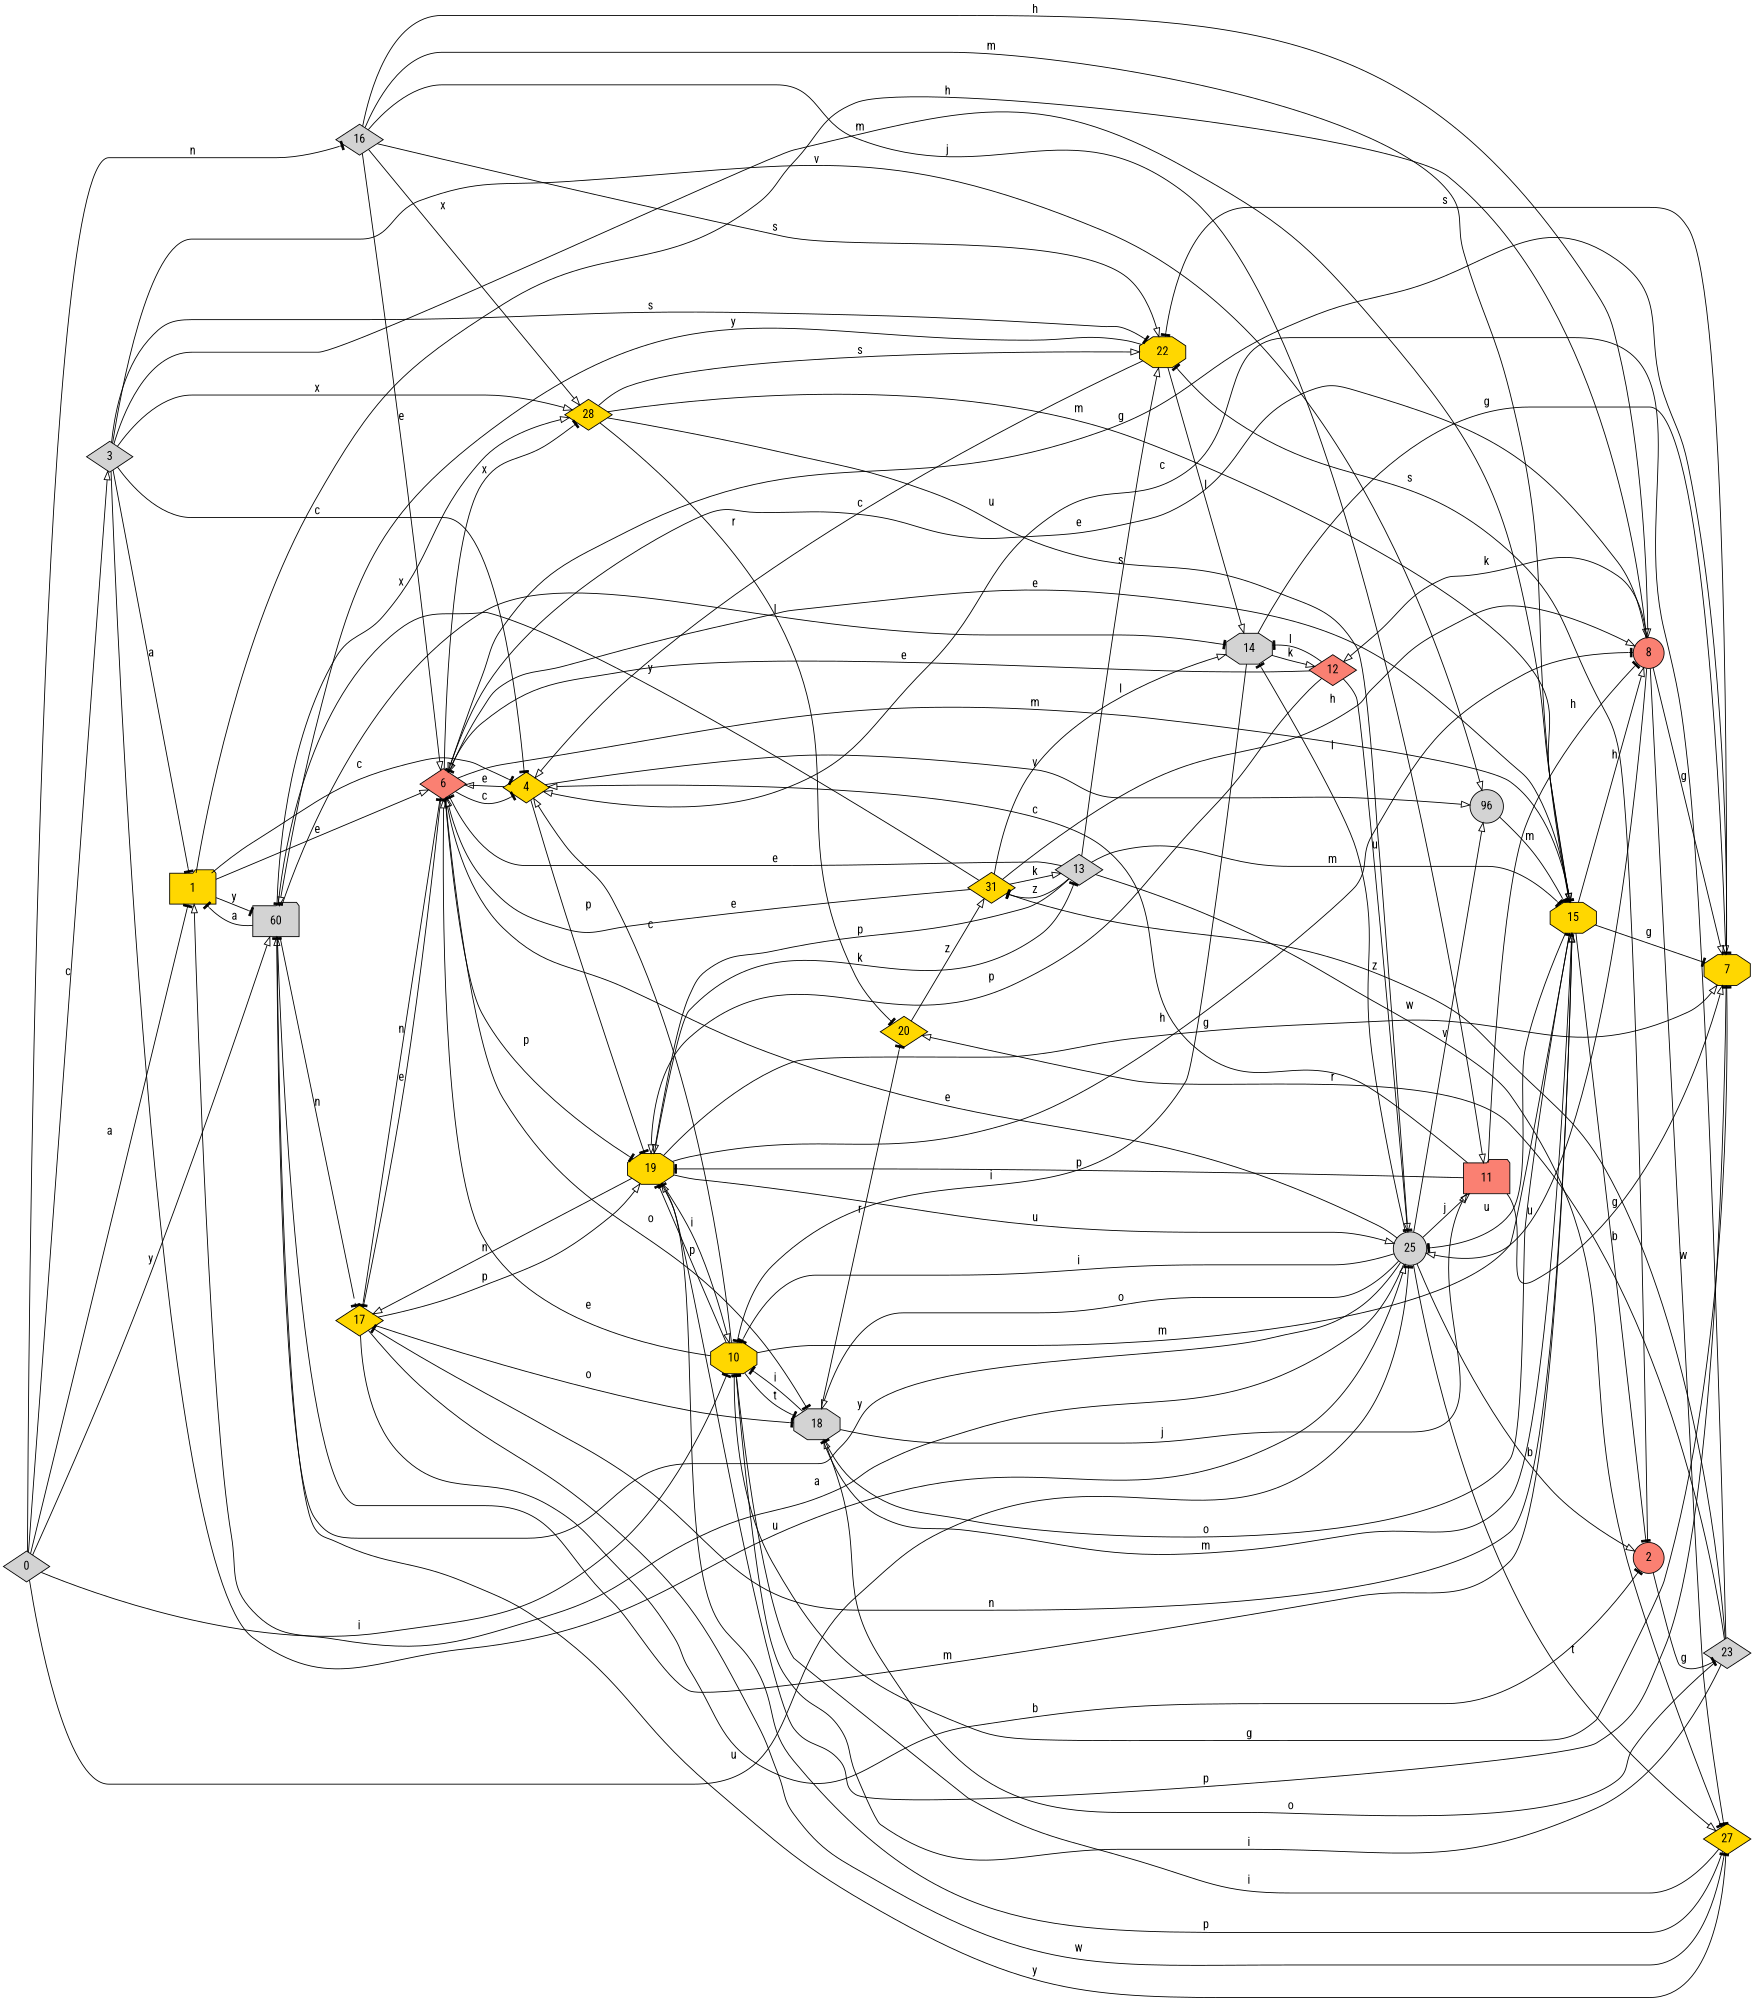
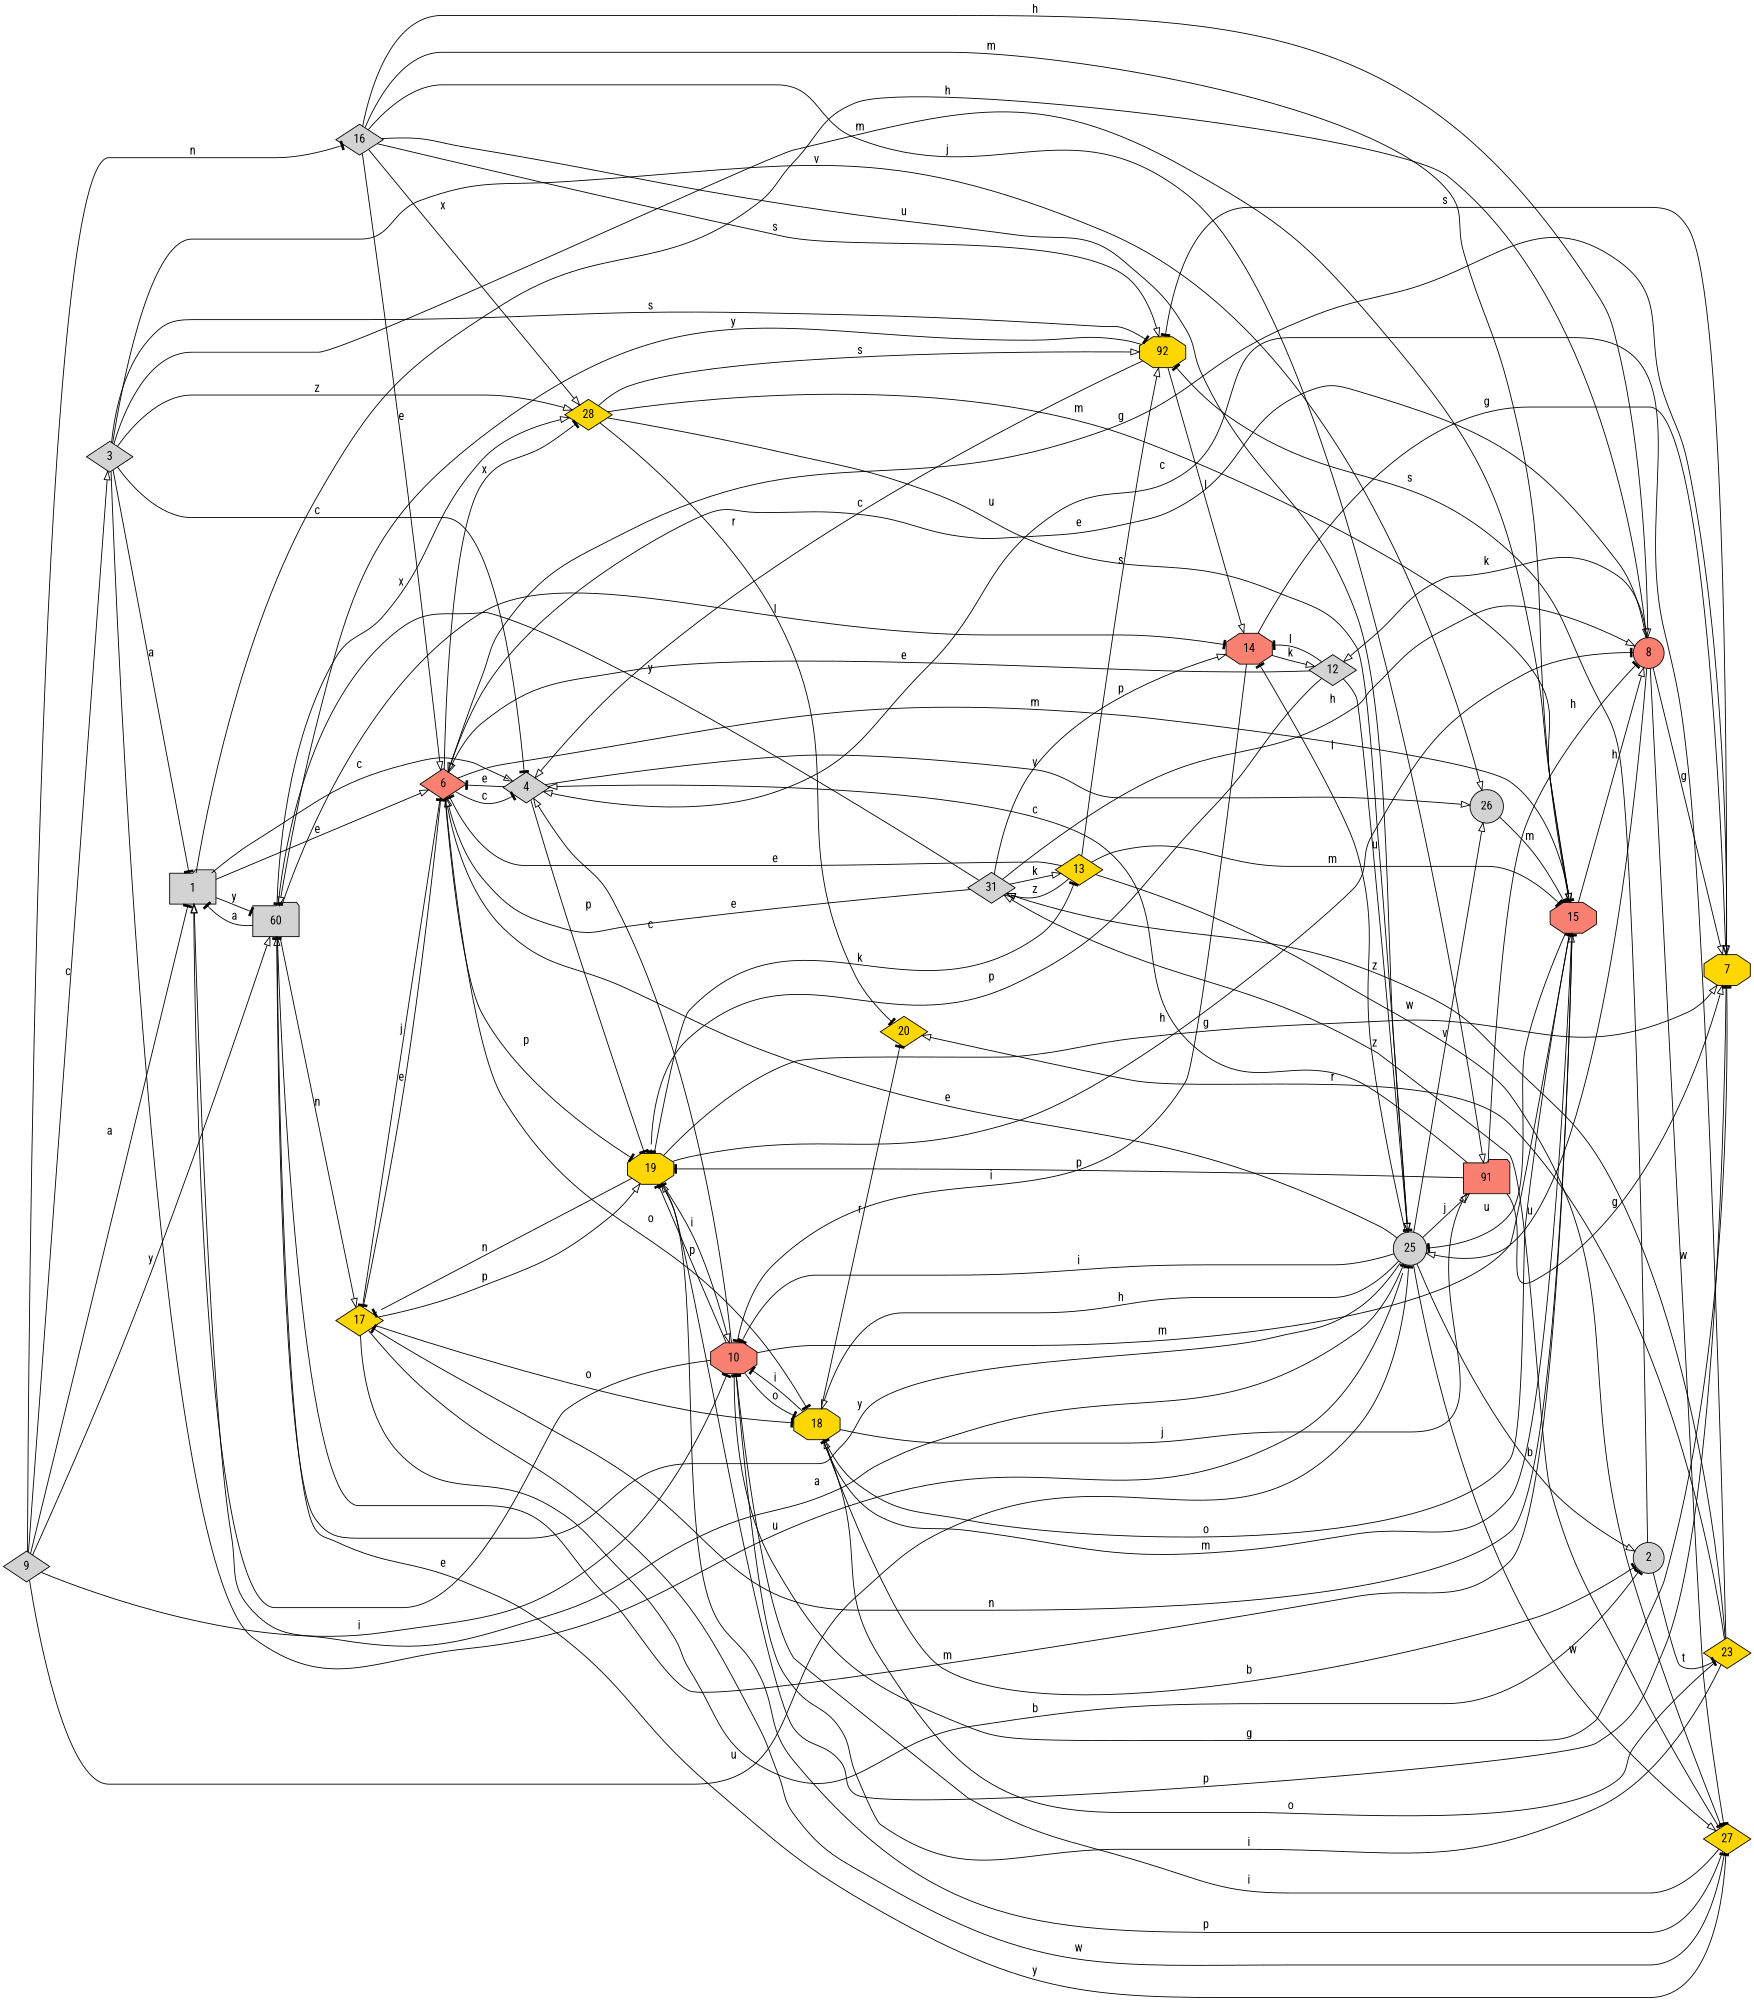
edge "6" -> "7": arrowhead tee -> onormal
node "22": label "22" -> "92"
edge "3" -> "28": label "x" -> "z"
edge "15" -> "6": removed, label "e"
node "14": fillcolor lightgrey -> salmon
node "12": fillcolor salmon -> lightgrey
edge "31" -> "14": label "l" -> "p"
edge "1" -> "4": arrowhead tee -> onormal
edge "4" -> "6": arrowhead onormal -> tee
node "4": fillcolor gold -> lightgrey
node "96": label "96" -> "26"
node "13": fillcolor lightgrey -> gold
node "31": fillcolor gold -> lightgrey
node "1": fillcolor gold -> lightgrey
edge "13" -> "31": arrowhead tee -> onormal
node "15": fillcolor gold -> salmon
edge "15" -> "7": removed, label "g"
edge "13" -> "19": removed, label "p"
edge "20" -> "31": now "27" -> "31"
edge "12" -> "19": arrowhead onormal -> tee
edge "6" -> "17": label "n" -> "j"
edge "60" -> "17": arrowhead tee -> onormal
edge "23" -> "31": arrowhead tee -> onormal
edge "10" -> "6": now "10" -> "1"
node "11": label "11" -> "91"
edge "19" -> "25": now "16" -> "25"
edge "15" -> "2": now "18" -> "2"
edge "19" -> "17": arrowhead onormal -> tee
edge "25" -> "18": label "o" -> "h"
node "10": fillcolor gold -> salmon
edge "10" -> "18": label "t" -> "o"
node "18": fillcolor lightgrey -> gold
node "2": fillcolor salmon -> lightgrey
node "0": label "0" -> "9"
edge "25" -> "27": label "t" -> "w"
node "23": fillcolor lightgrey -> gold
edge "2" -> "23": label "g" -> "t"
edge "3" -> "25": arrowhead onormal -> tee
edge "60" -> "15": arrowhead onormal -> tee
